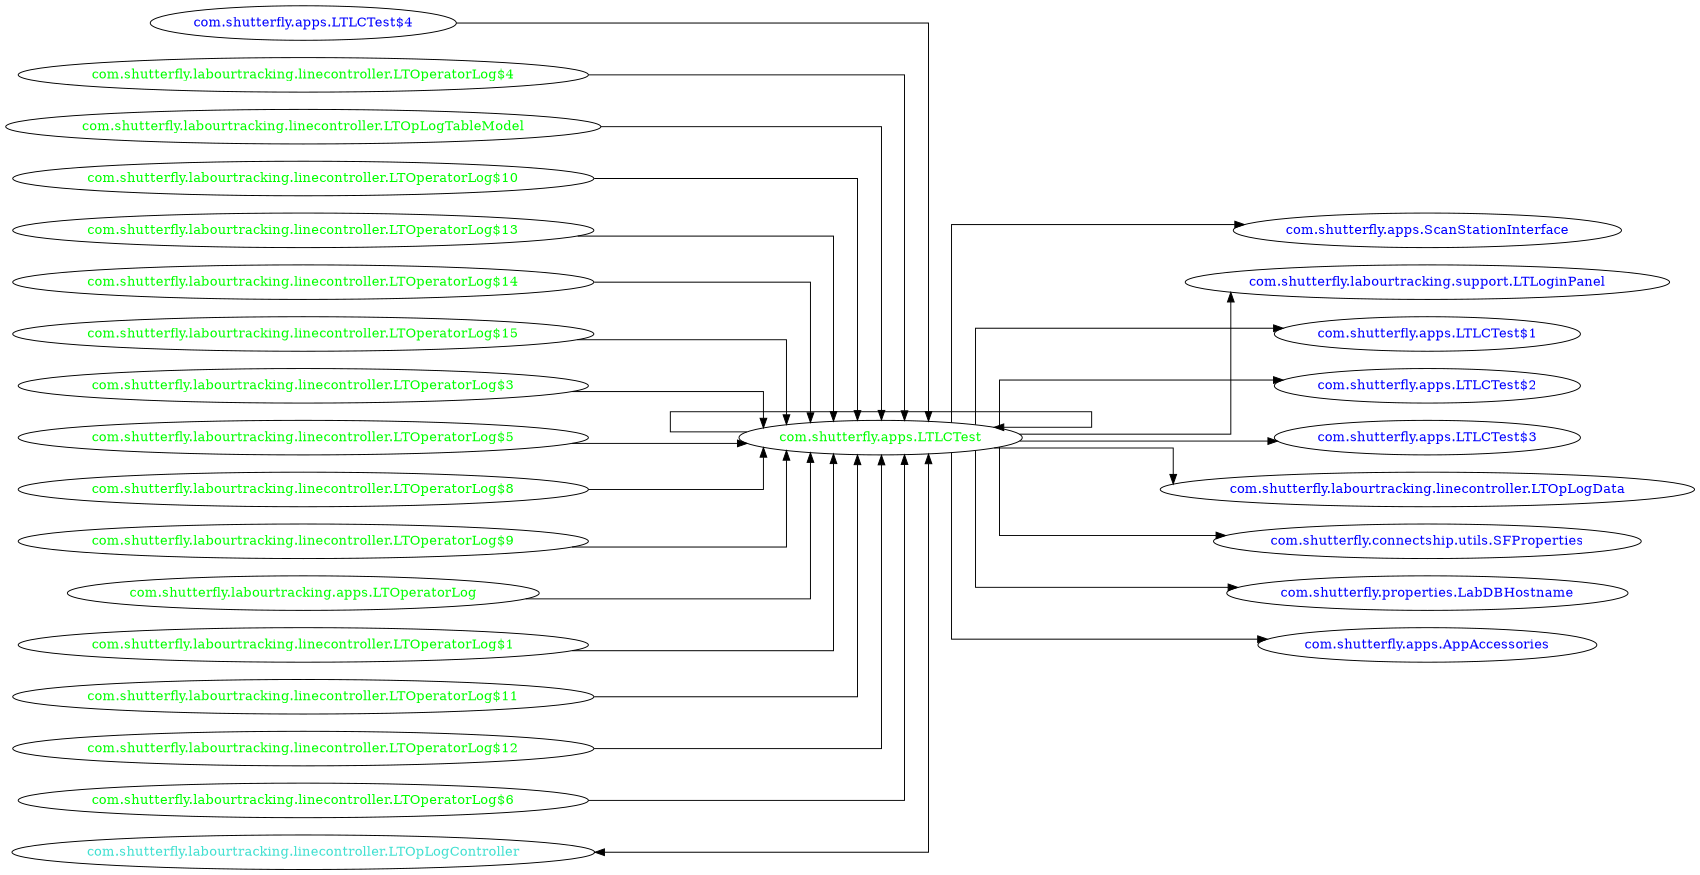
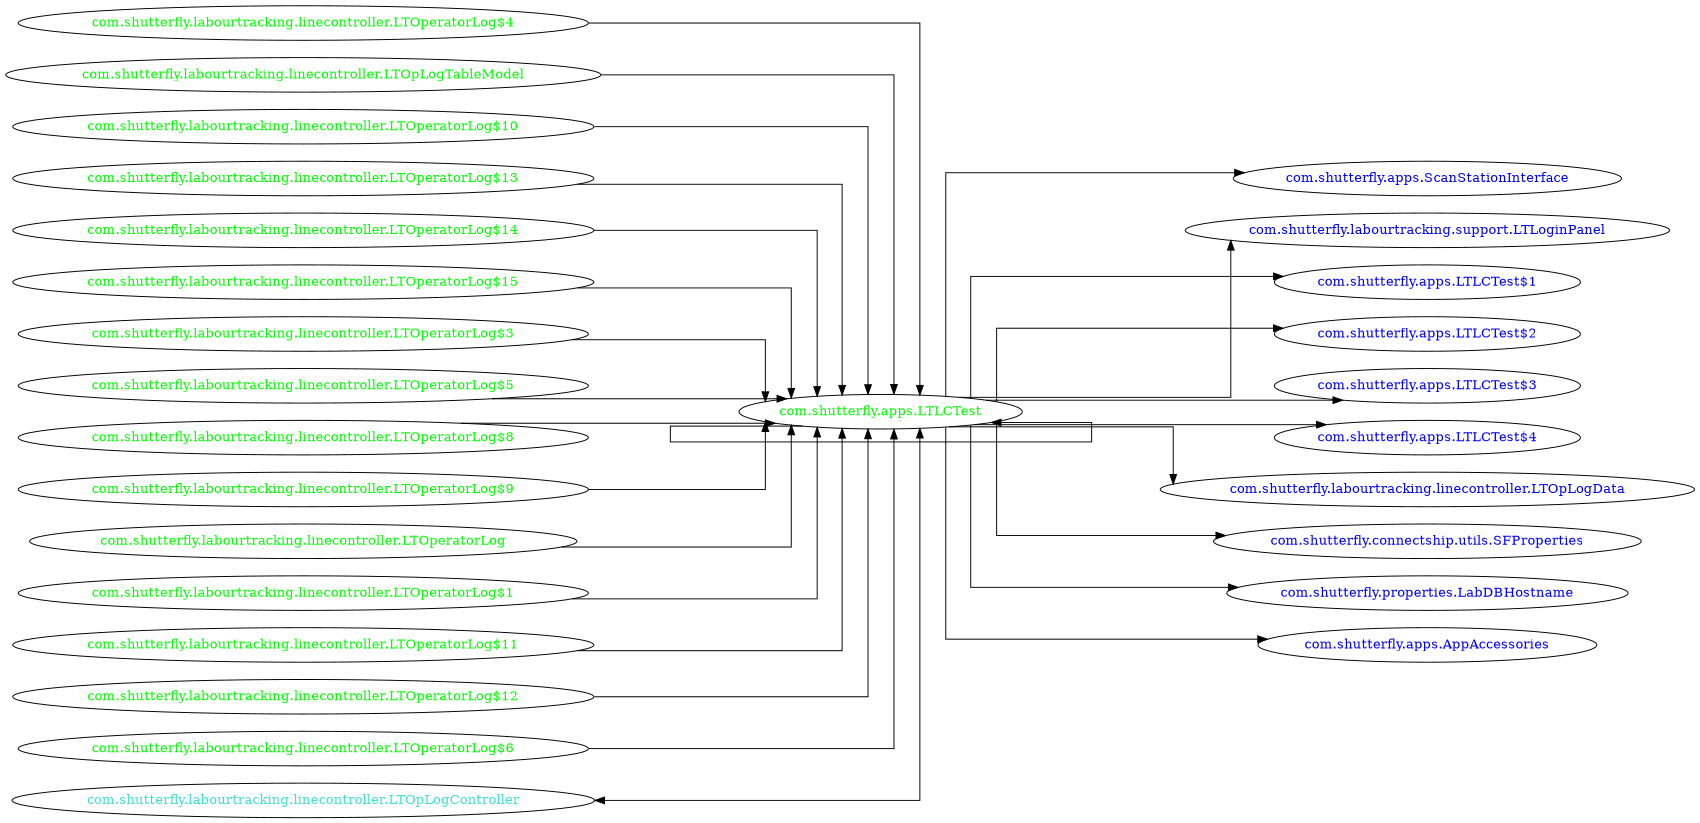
edge "com.shutterfly.apps.LTLCTest$4" -> "com.shutterfly.apps.LTLCTest": reversed
node "com.shutterfly.labourtracking.apps.LTOperatorLog": label "com.shutterfly.labourtracking.apps.LTOperatorLog" -> "com.shutterfly.labourtracking.linecontroller.LTOperatorLog"
